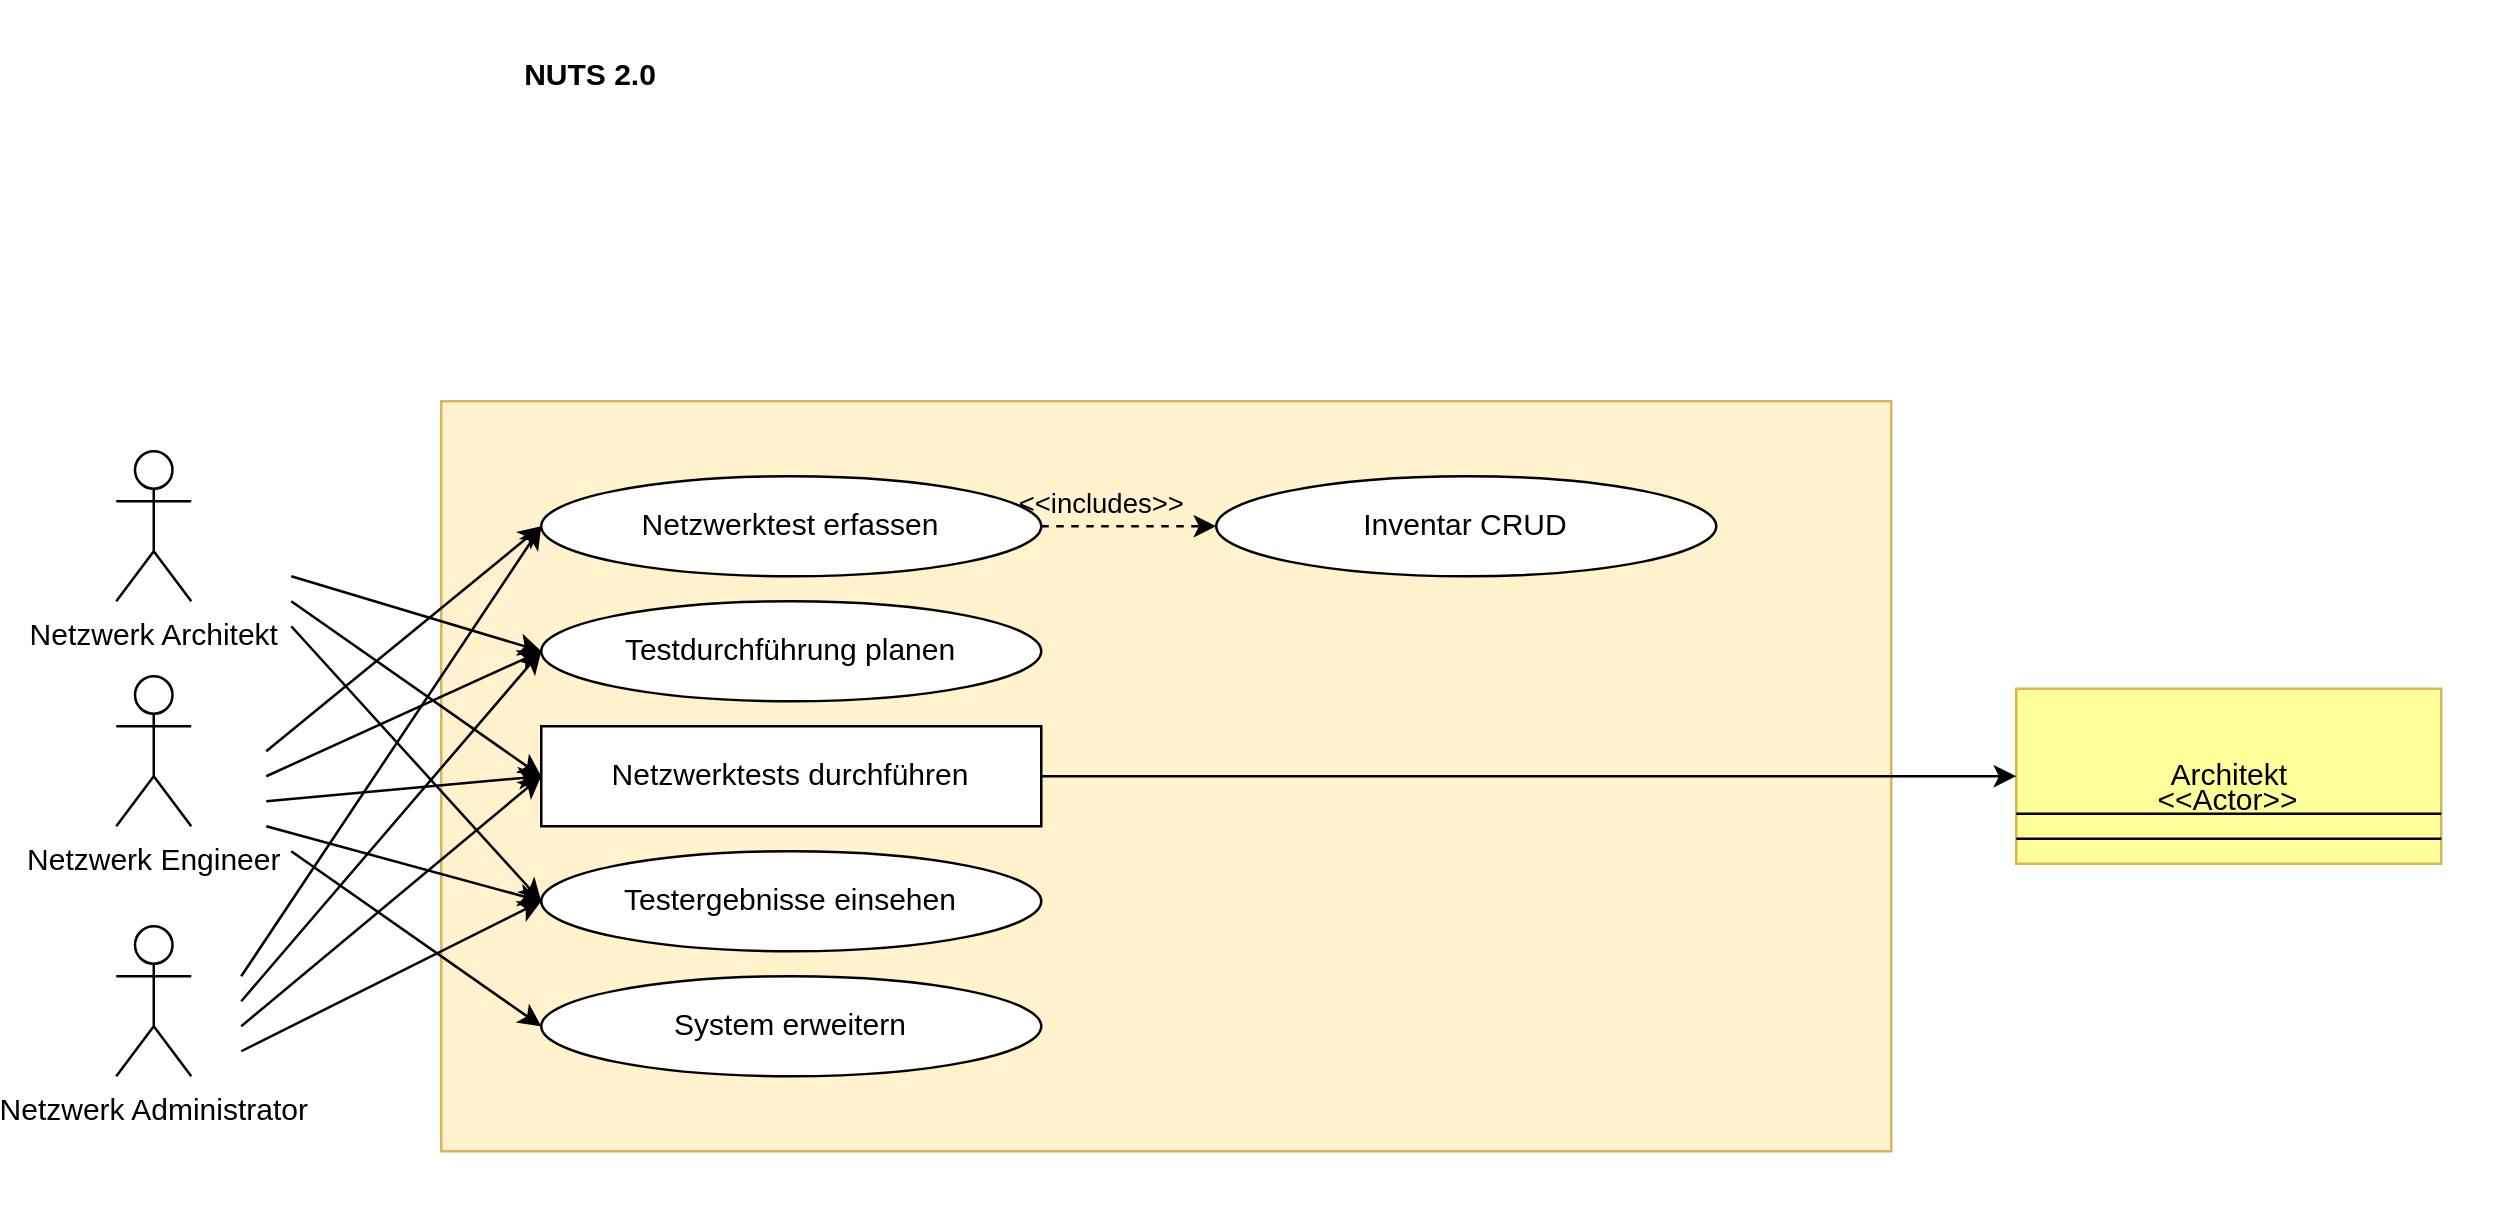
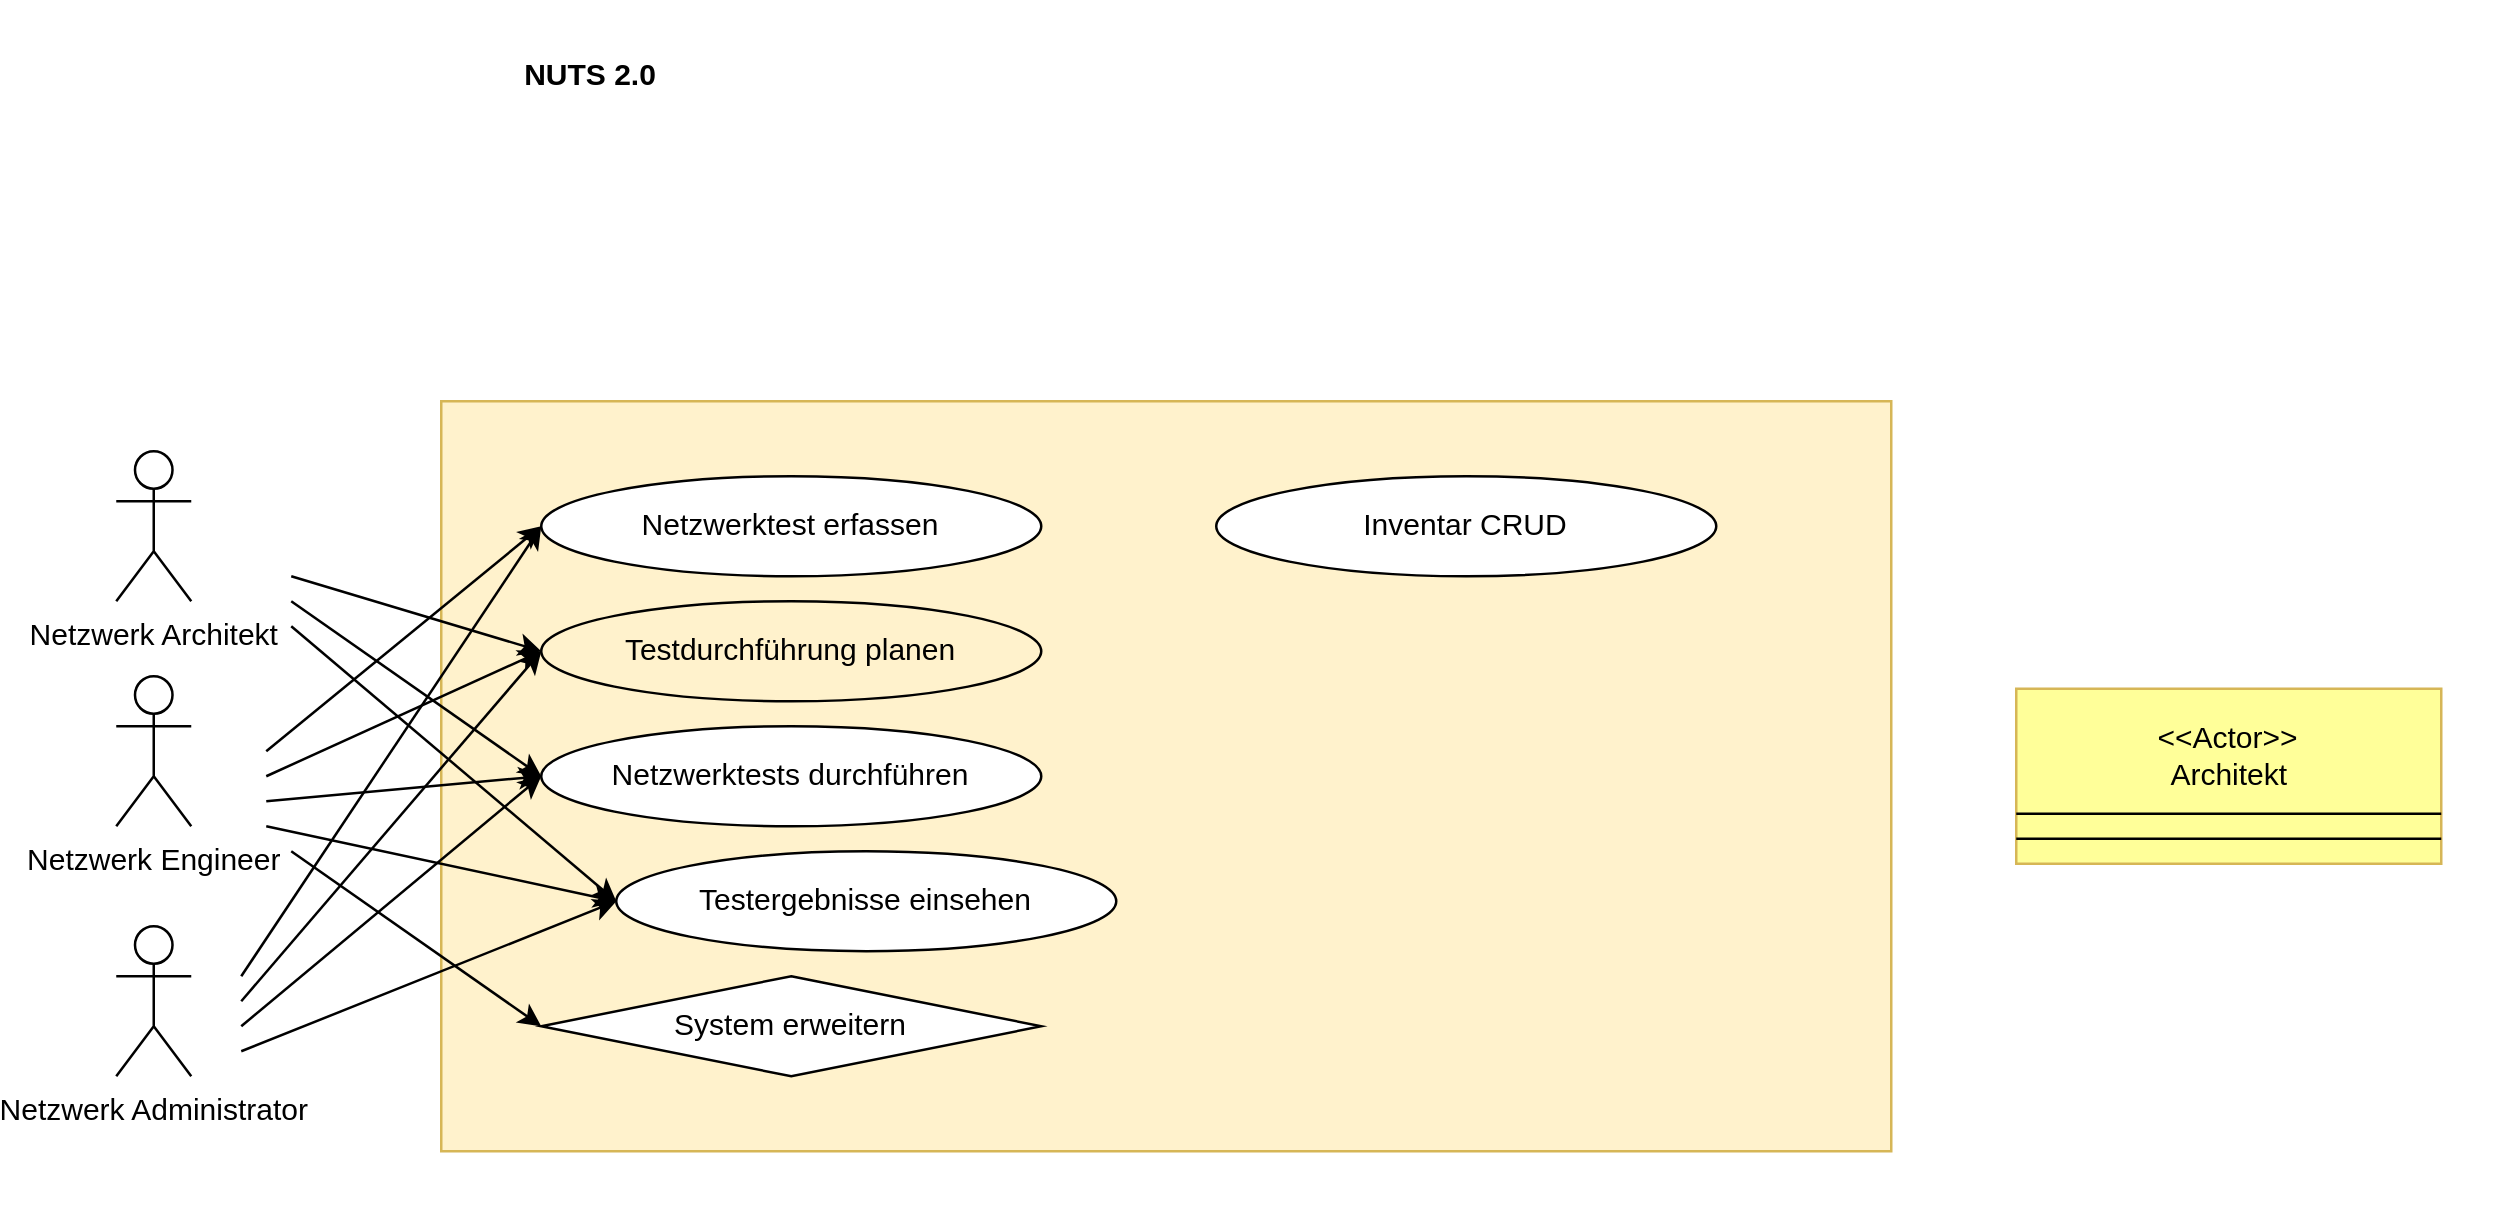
edge "Netzwerktest erfassen" -> "Inventar CRUD": removed, label "<<includes>>"
node "Testdurchführung planen": fillcolor #ffffff -> #fff2cc
node "Netzwerktests durchführen": shape rectangle -> ellipse
edge "Netzwerktests durchführen" -> "Architekt": removed
node "<<Actor>>": moved (2229, 801) -> (2229, 739)
node "Testergebnisse einsehen": moved (791, 901) -> (866, 901)
node "System erweitern": shape ellipse -> diamond
